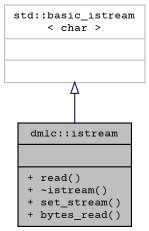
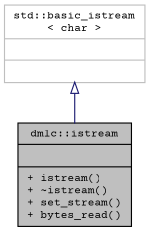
node "dmlc::istream": text "+ read()" -> "+ istream()"
